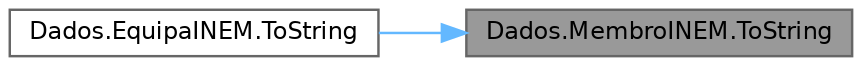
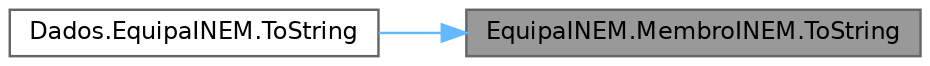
node "Dados.MembroINEM.ToString": label "Dados.MembroINEM.ToString" -> "EquipaINEM.MembroINEM.ToString"
